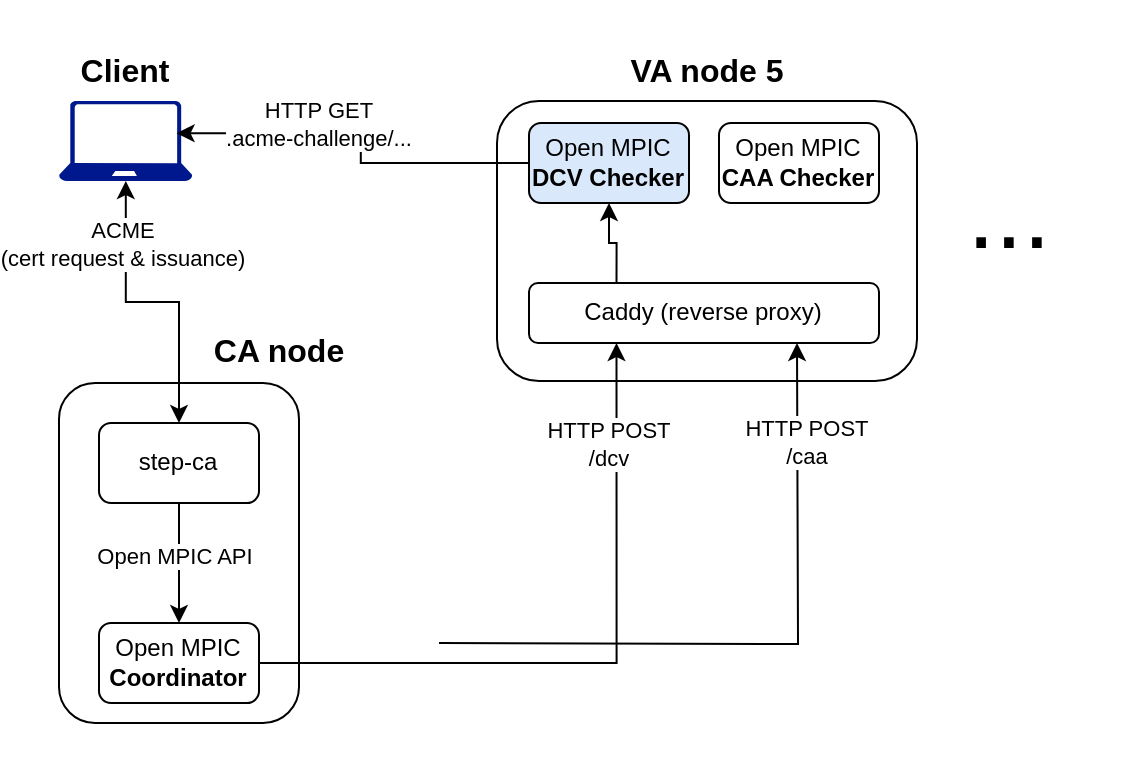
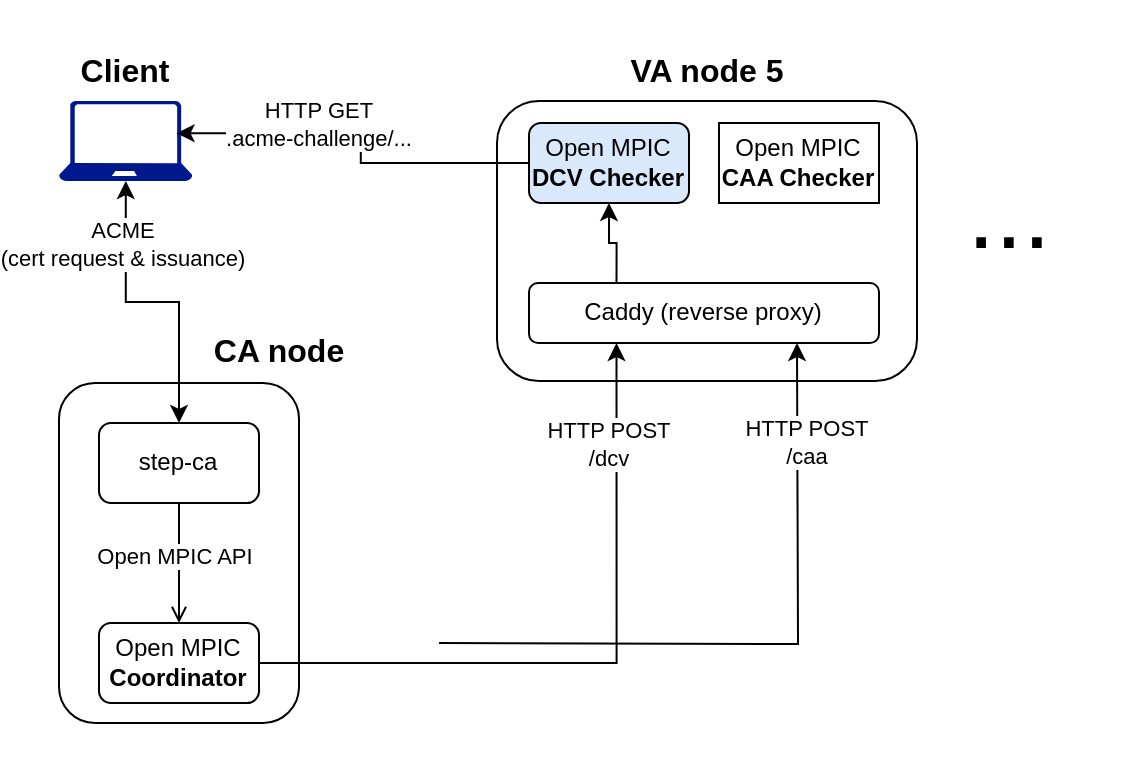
node "Open MPIC CAA Checker": shape rounded rectangle -> rectangle
edge "step-ca" -> "Open MPIC Coordinator": arrowhead classic -> open
